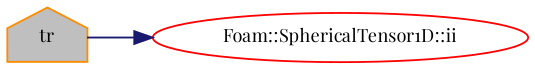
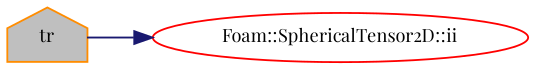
node "Foam::SphericalTensor1D::ii": label "Foam::SphericalTensor1D::ii" -> "Foam::SphericalTensor2D::ii"
